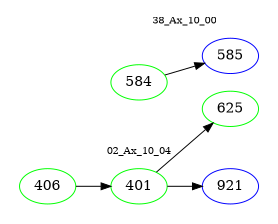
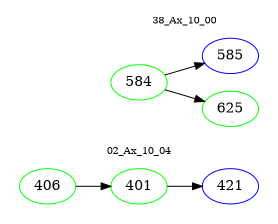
edge "401" -> "625": now "584" -> "625"
node "921": label "921" -> "421"
